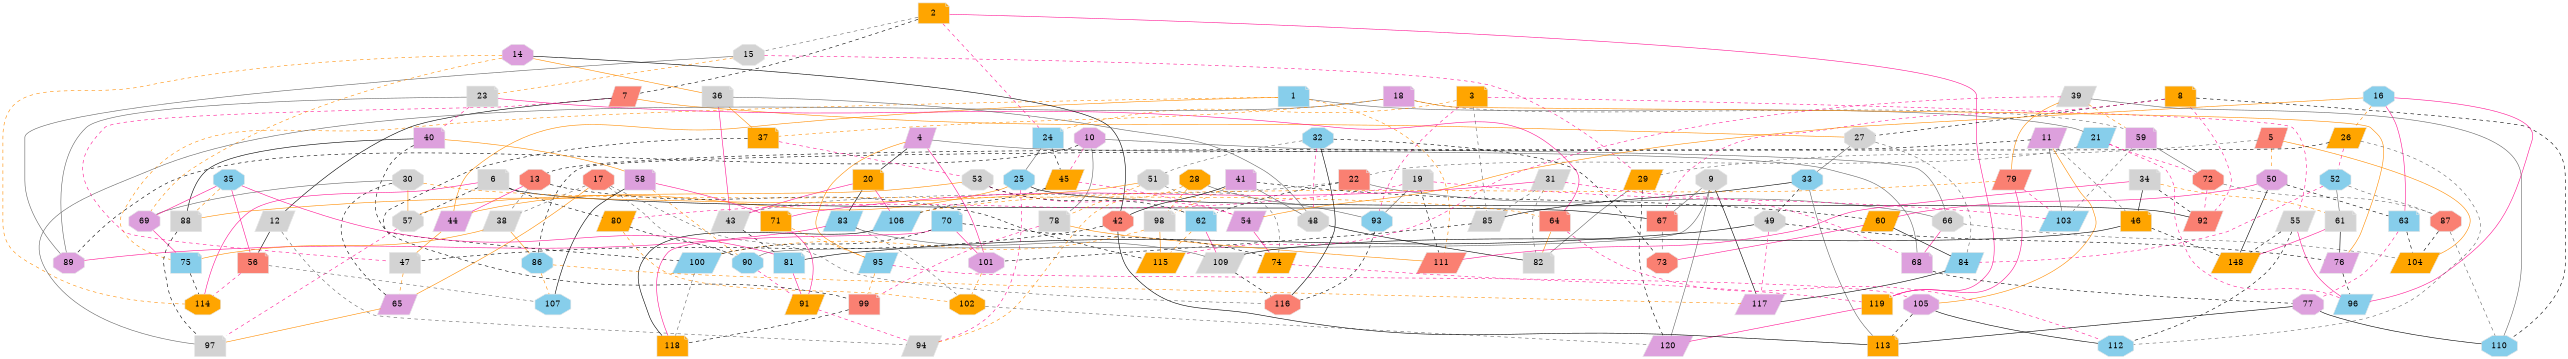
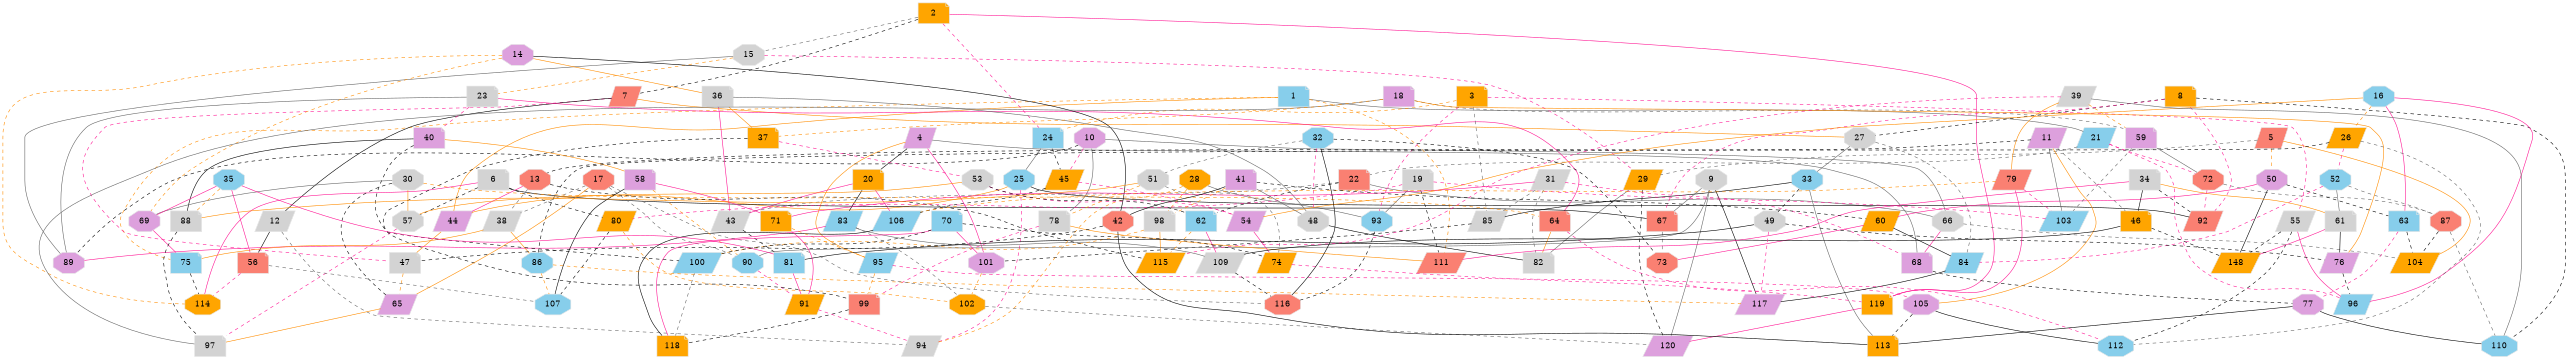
edge "34" -- "61": style dashed -> solid
edge "80" -- "90": now "80" -- "107"
